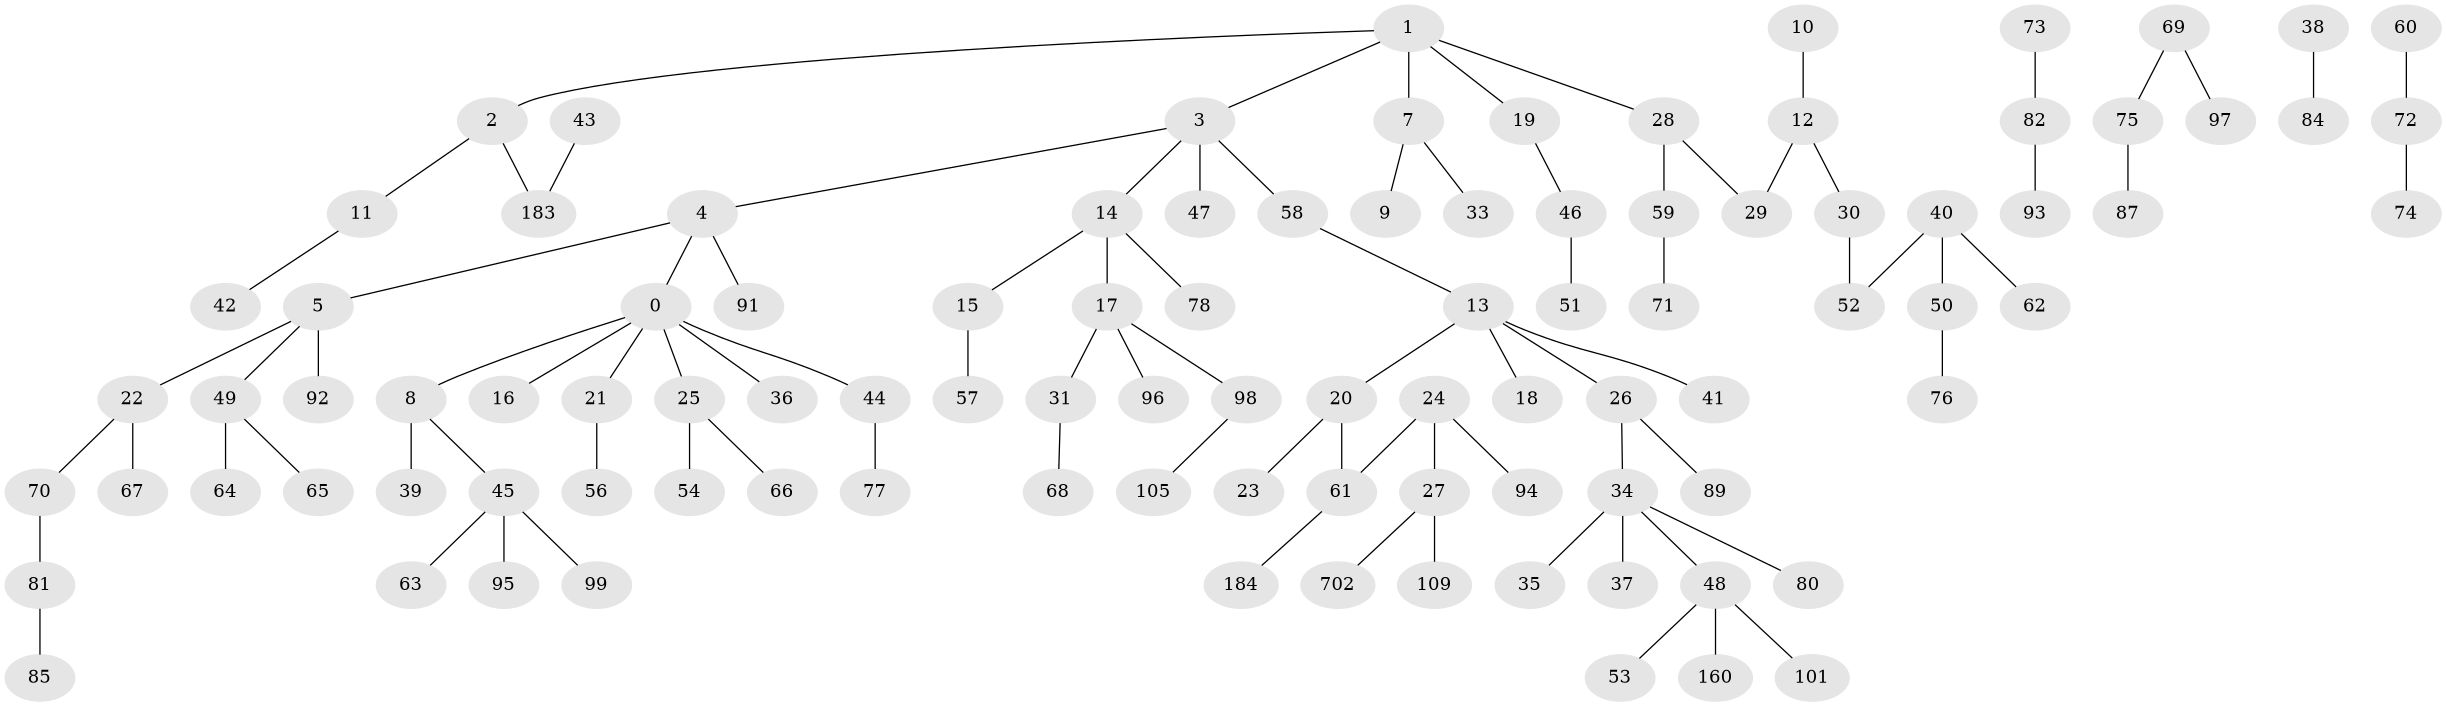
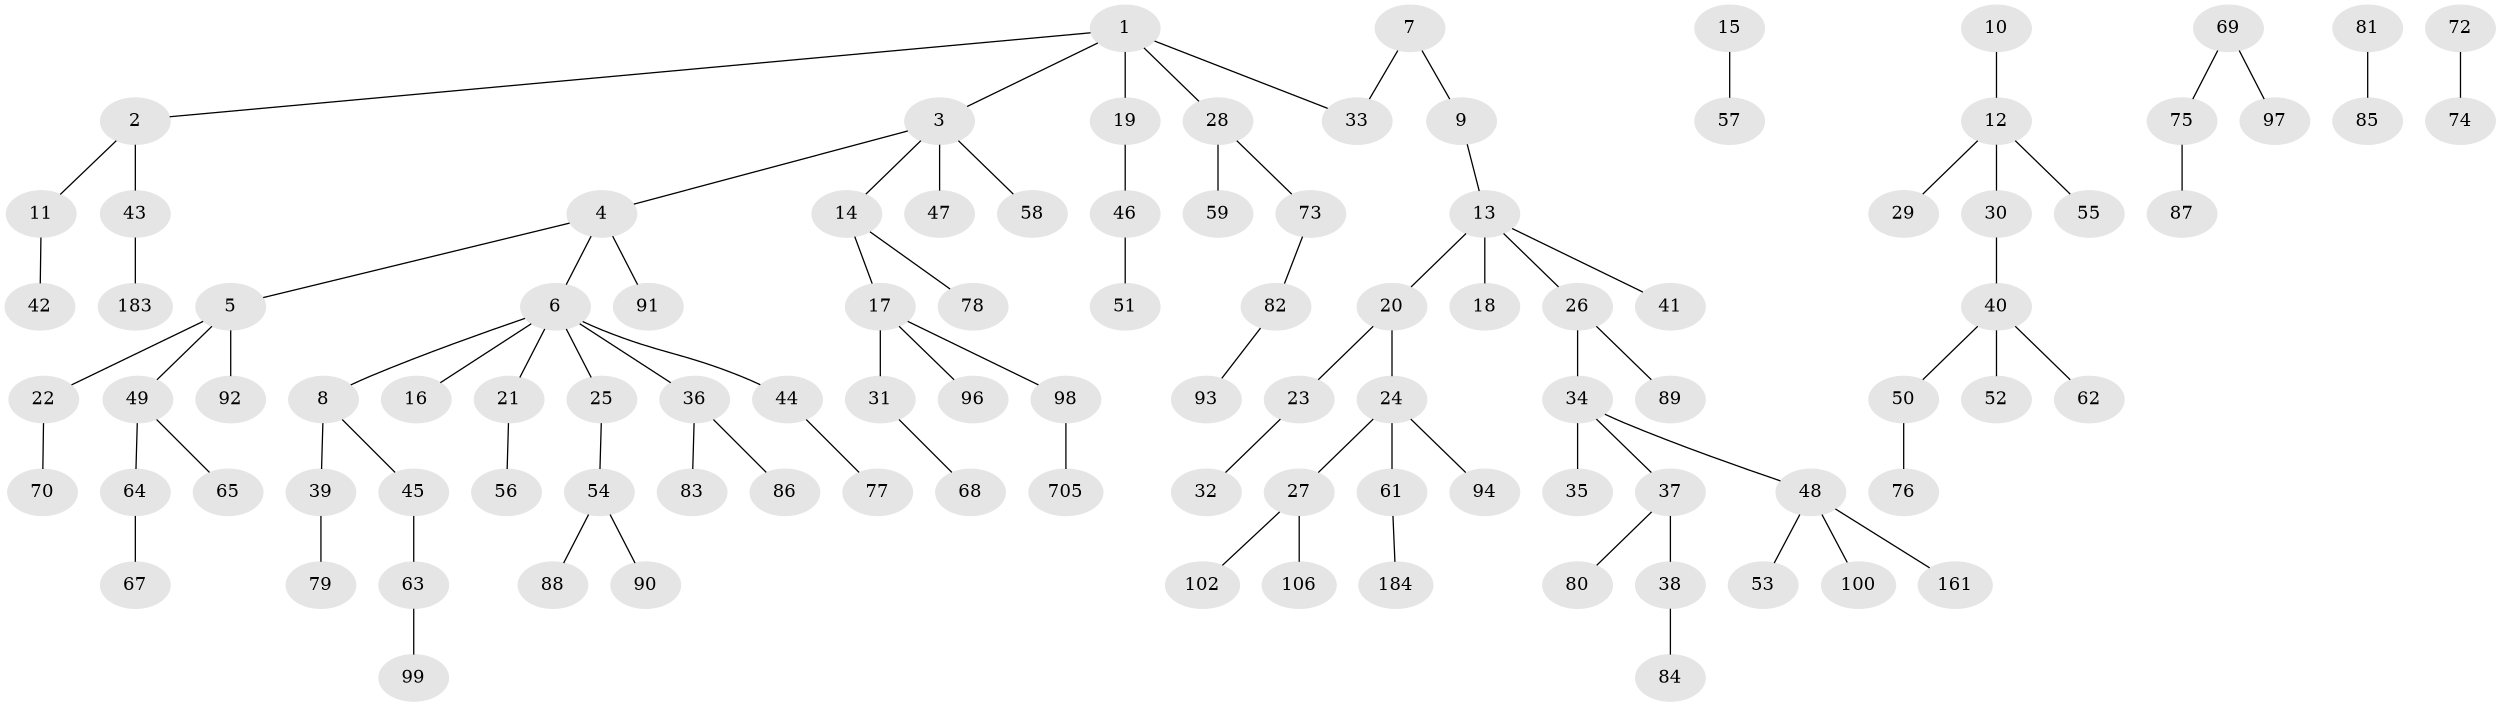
node "60": removed
edge "1" -- "7": now "1" -- "33"
edge "2" -- "183": now "2" -- "43"
edge "28" -- "29": now "28" -- "73"
node "55": added
edge "14" -- "15": removed
edge "58" -- "13": now "9" -- "13"
edge "30" -- "52": now "30" -- "40"
node "0": label "0" -> "6"
node "71": removed
edge "22" -- "67": now "64" -- "67"
edge "20" -- "61": now "20" -- "24"
node "83": added
node "66": removed
node "86": added
node "105": label "105" -> "705"
node "32": added
edge "70" -- "81": removed
edge "45" -- "99": now "63" -- "99"
edge "37" -- "38": added
edge "34" -- "80": now "37" -- "80"
node "79": added
node "95": removed
node "88": added
node "90": added
node "702": label "702" -> "102"
node "109": label "109" -> "106"
node "160": label "160" -> "100"
node "101": label "101" -> "161"
